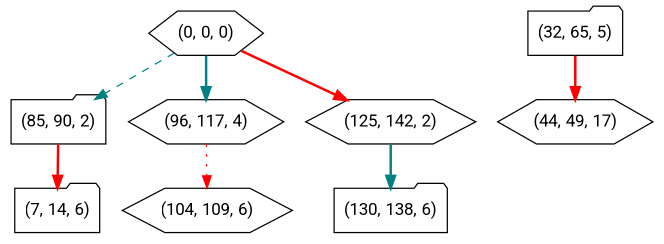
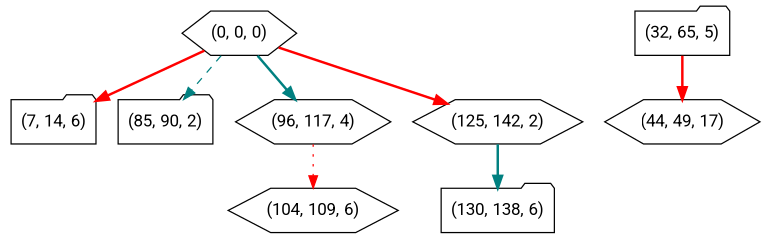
edge "(85, 90, 2)" -> "(7, 14, 6)": now "(0, 0, 0)" -> "(7, 14, 6)"
